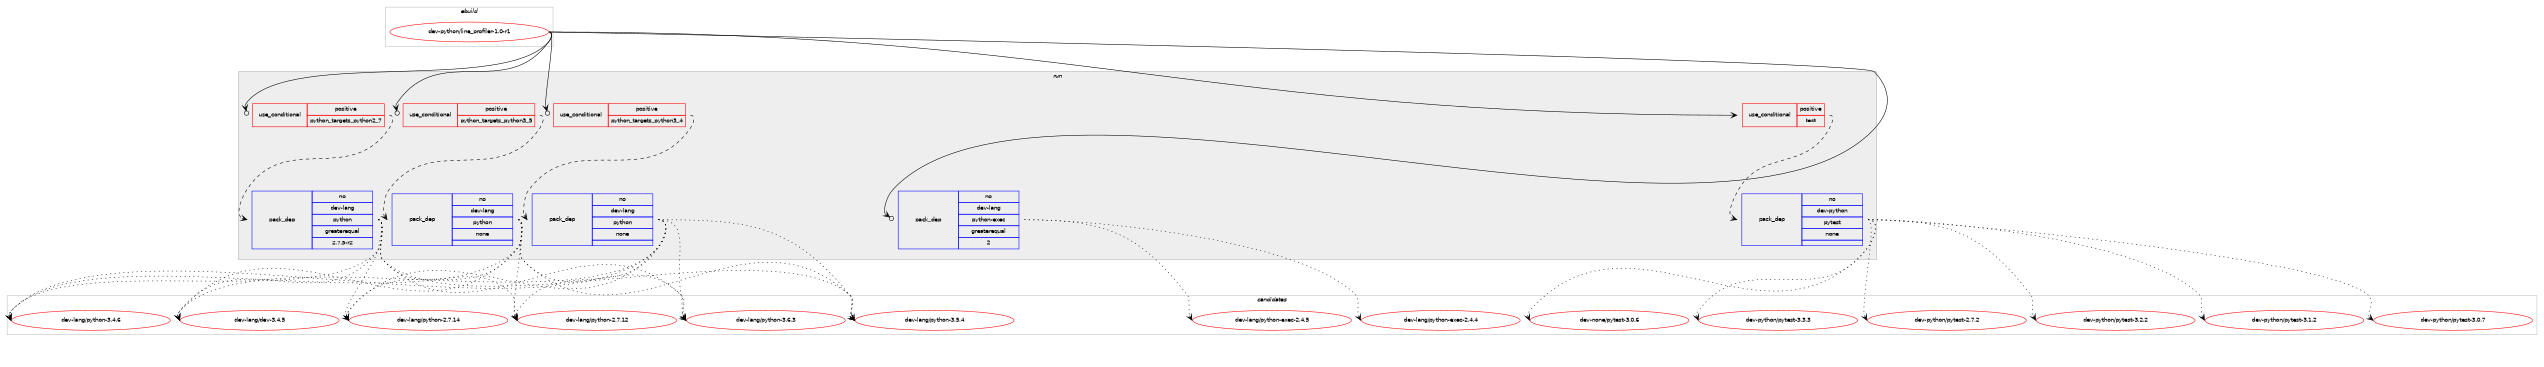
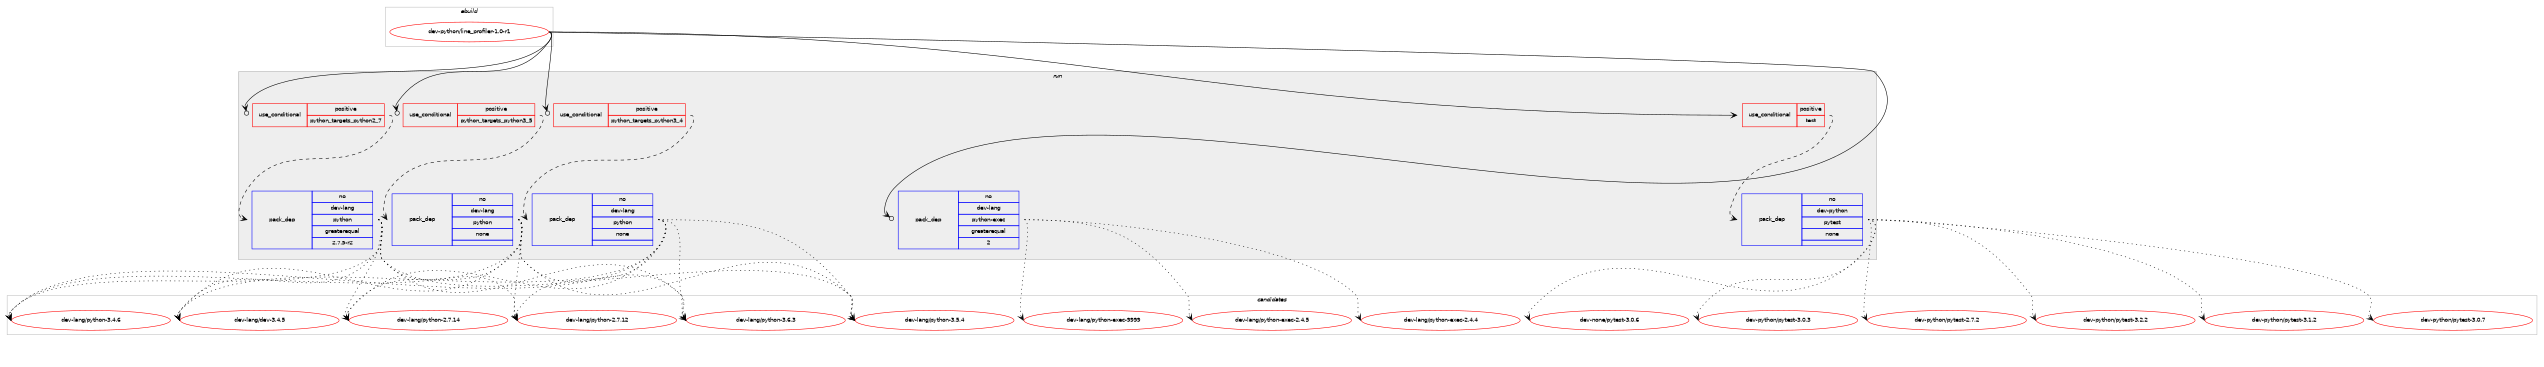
node "dev-lang/python-exec-9999": added
node "dev-python/pytest-3.3.3": label "dev-python/pytest-3.3.3" -> "dev-python/pytest-3.0.3"
